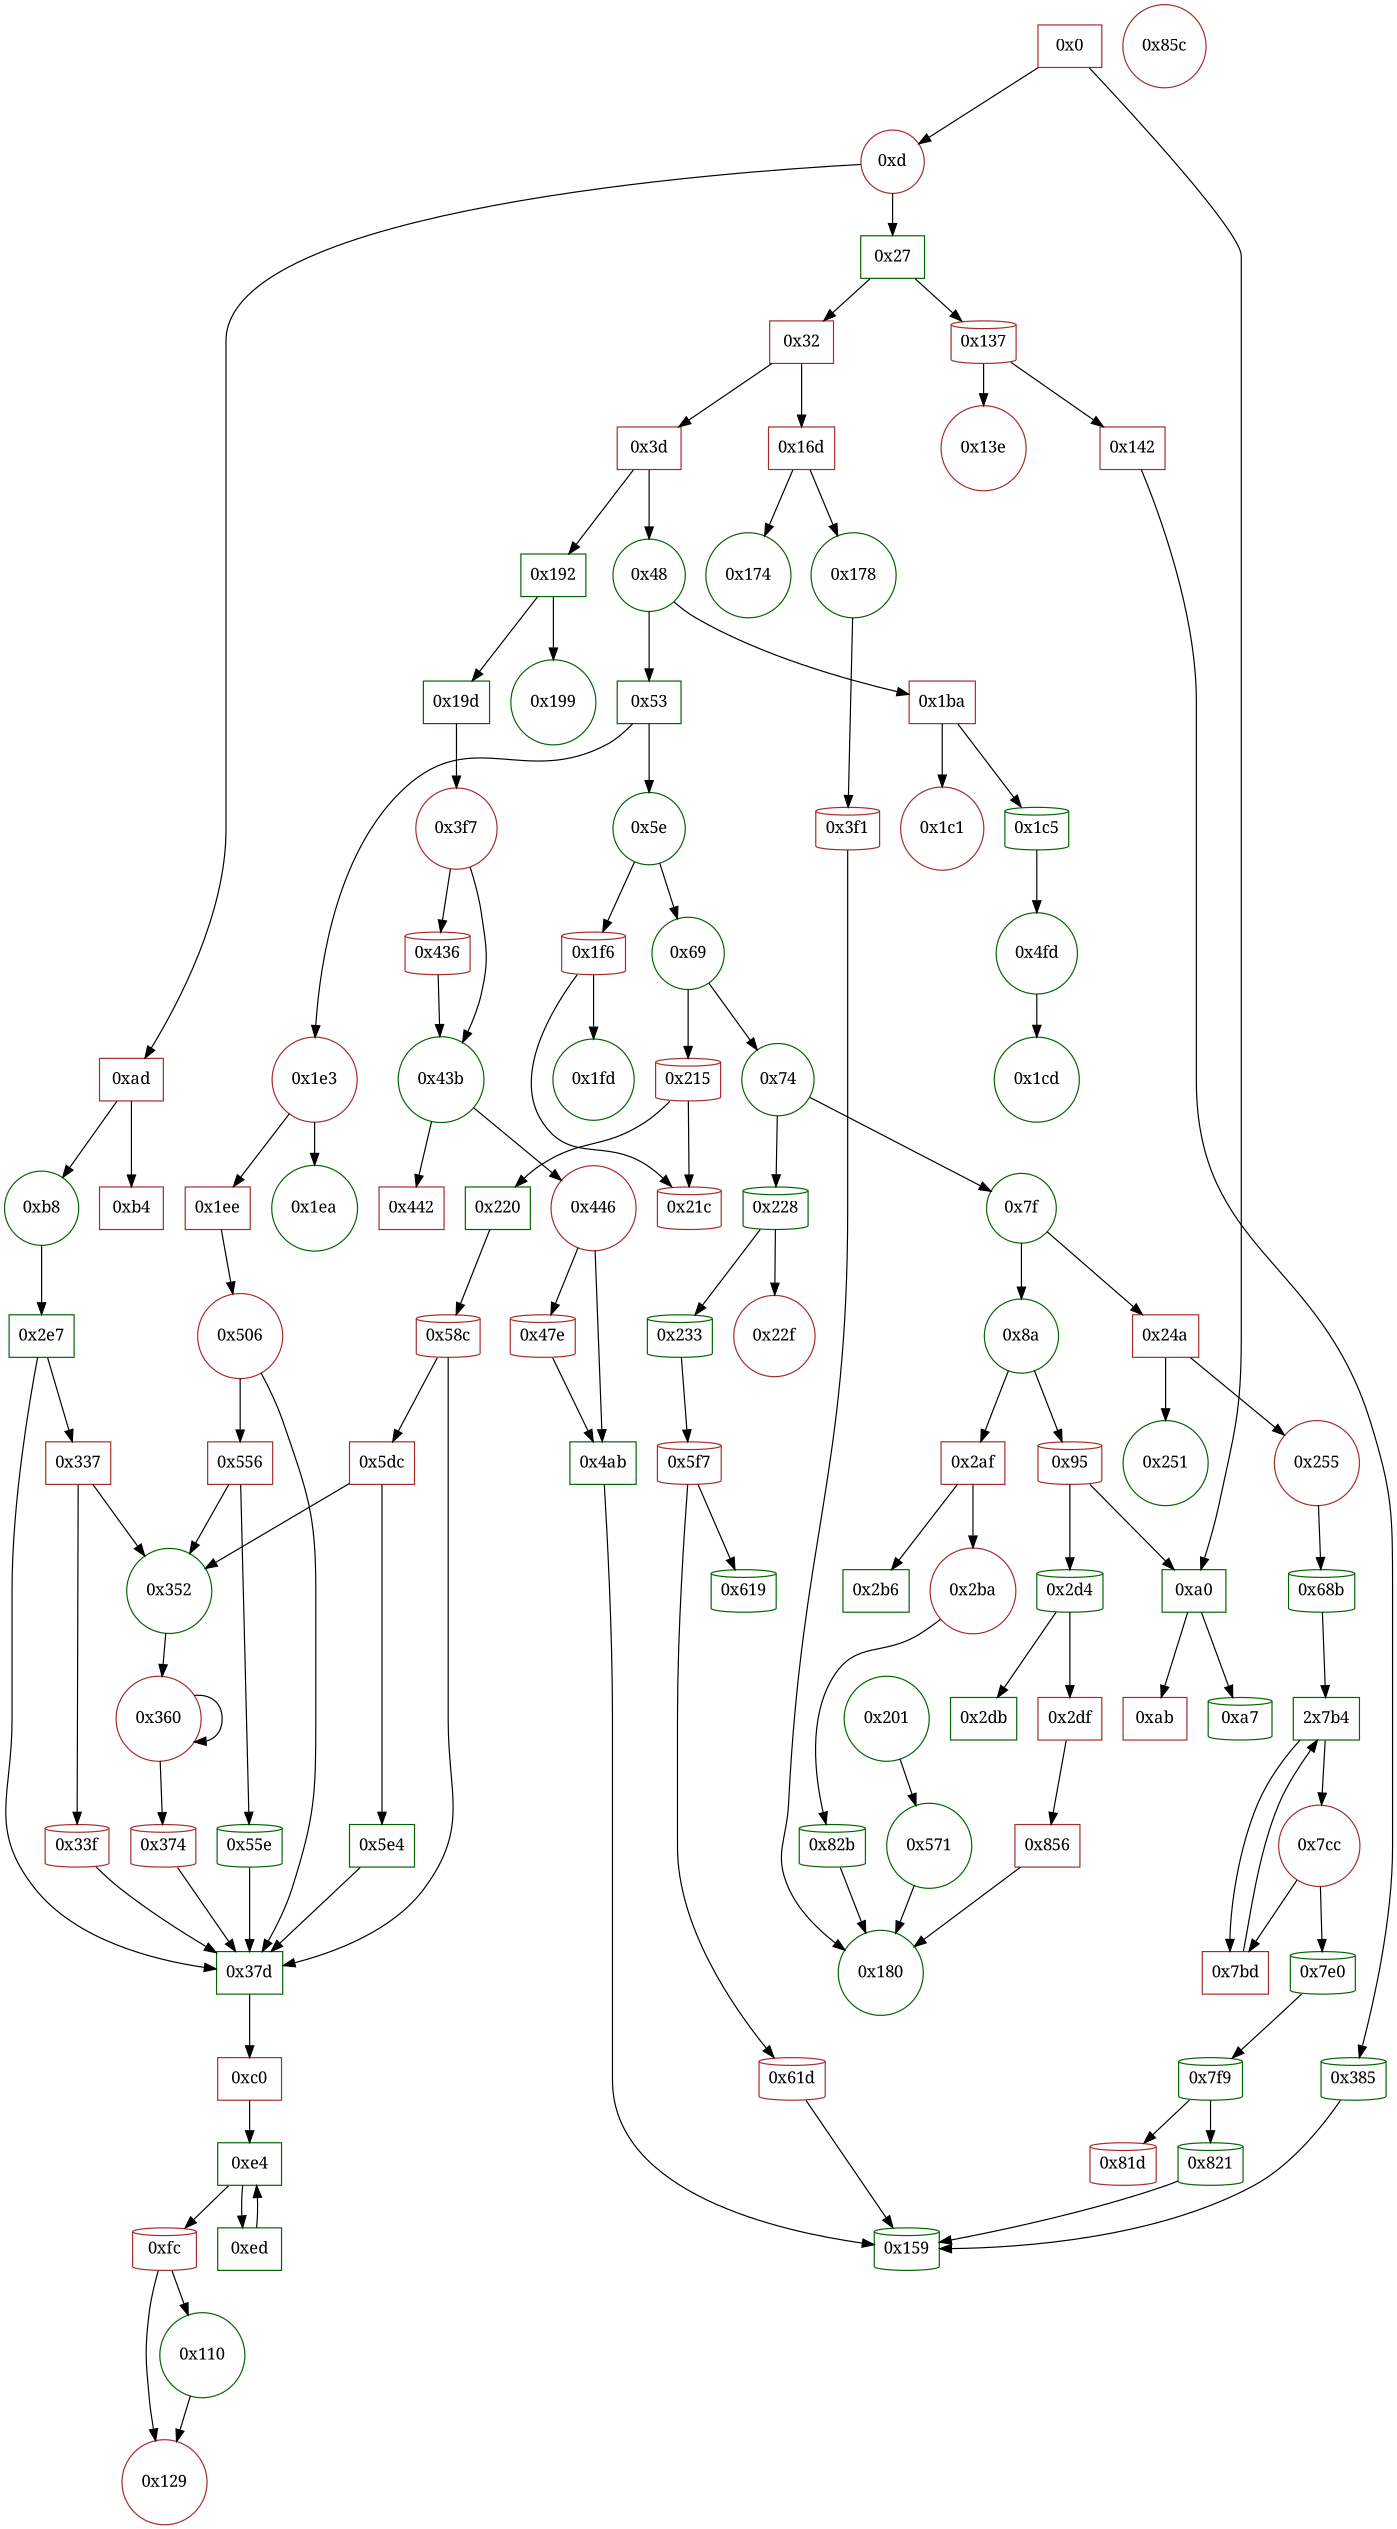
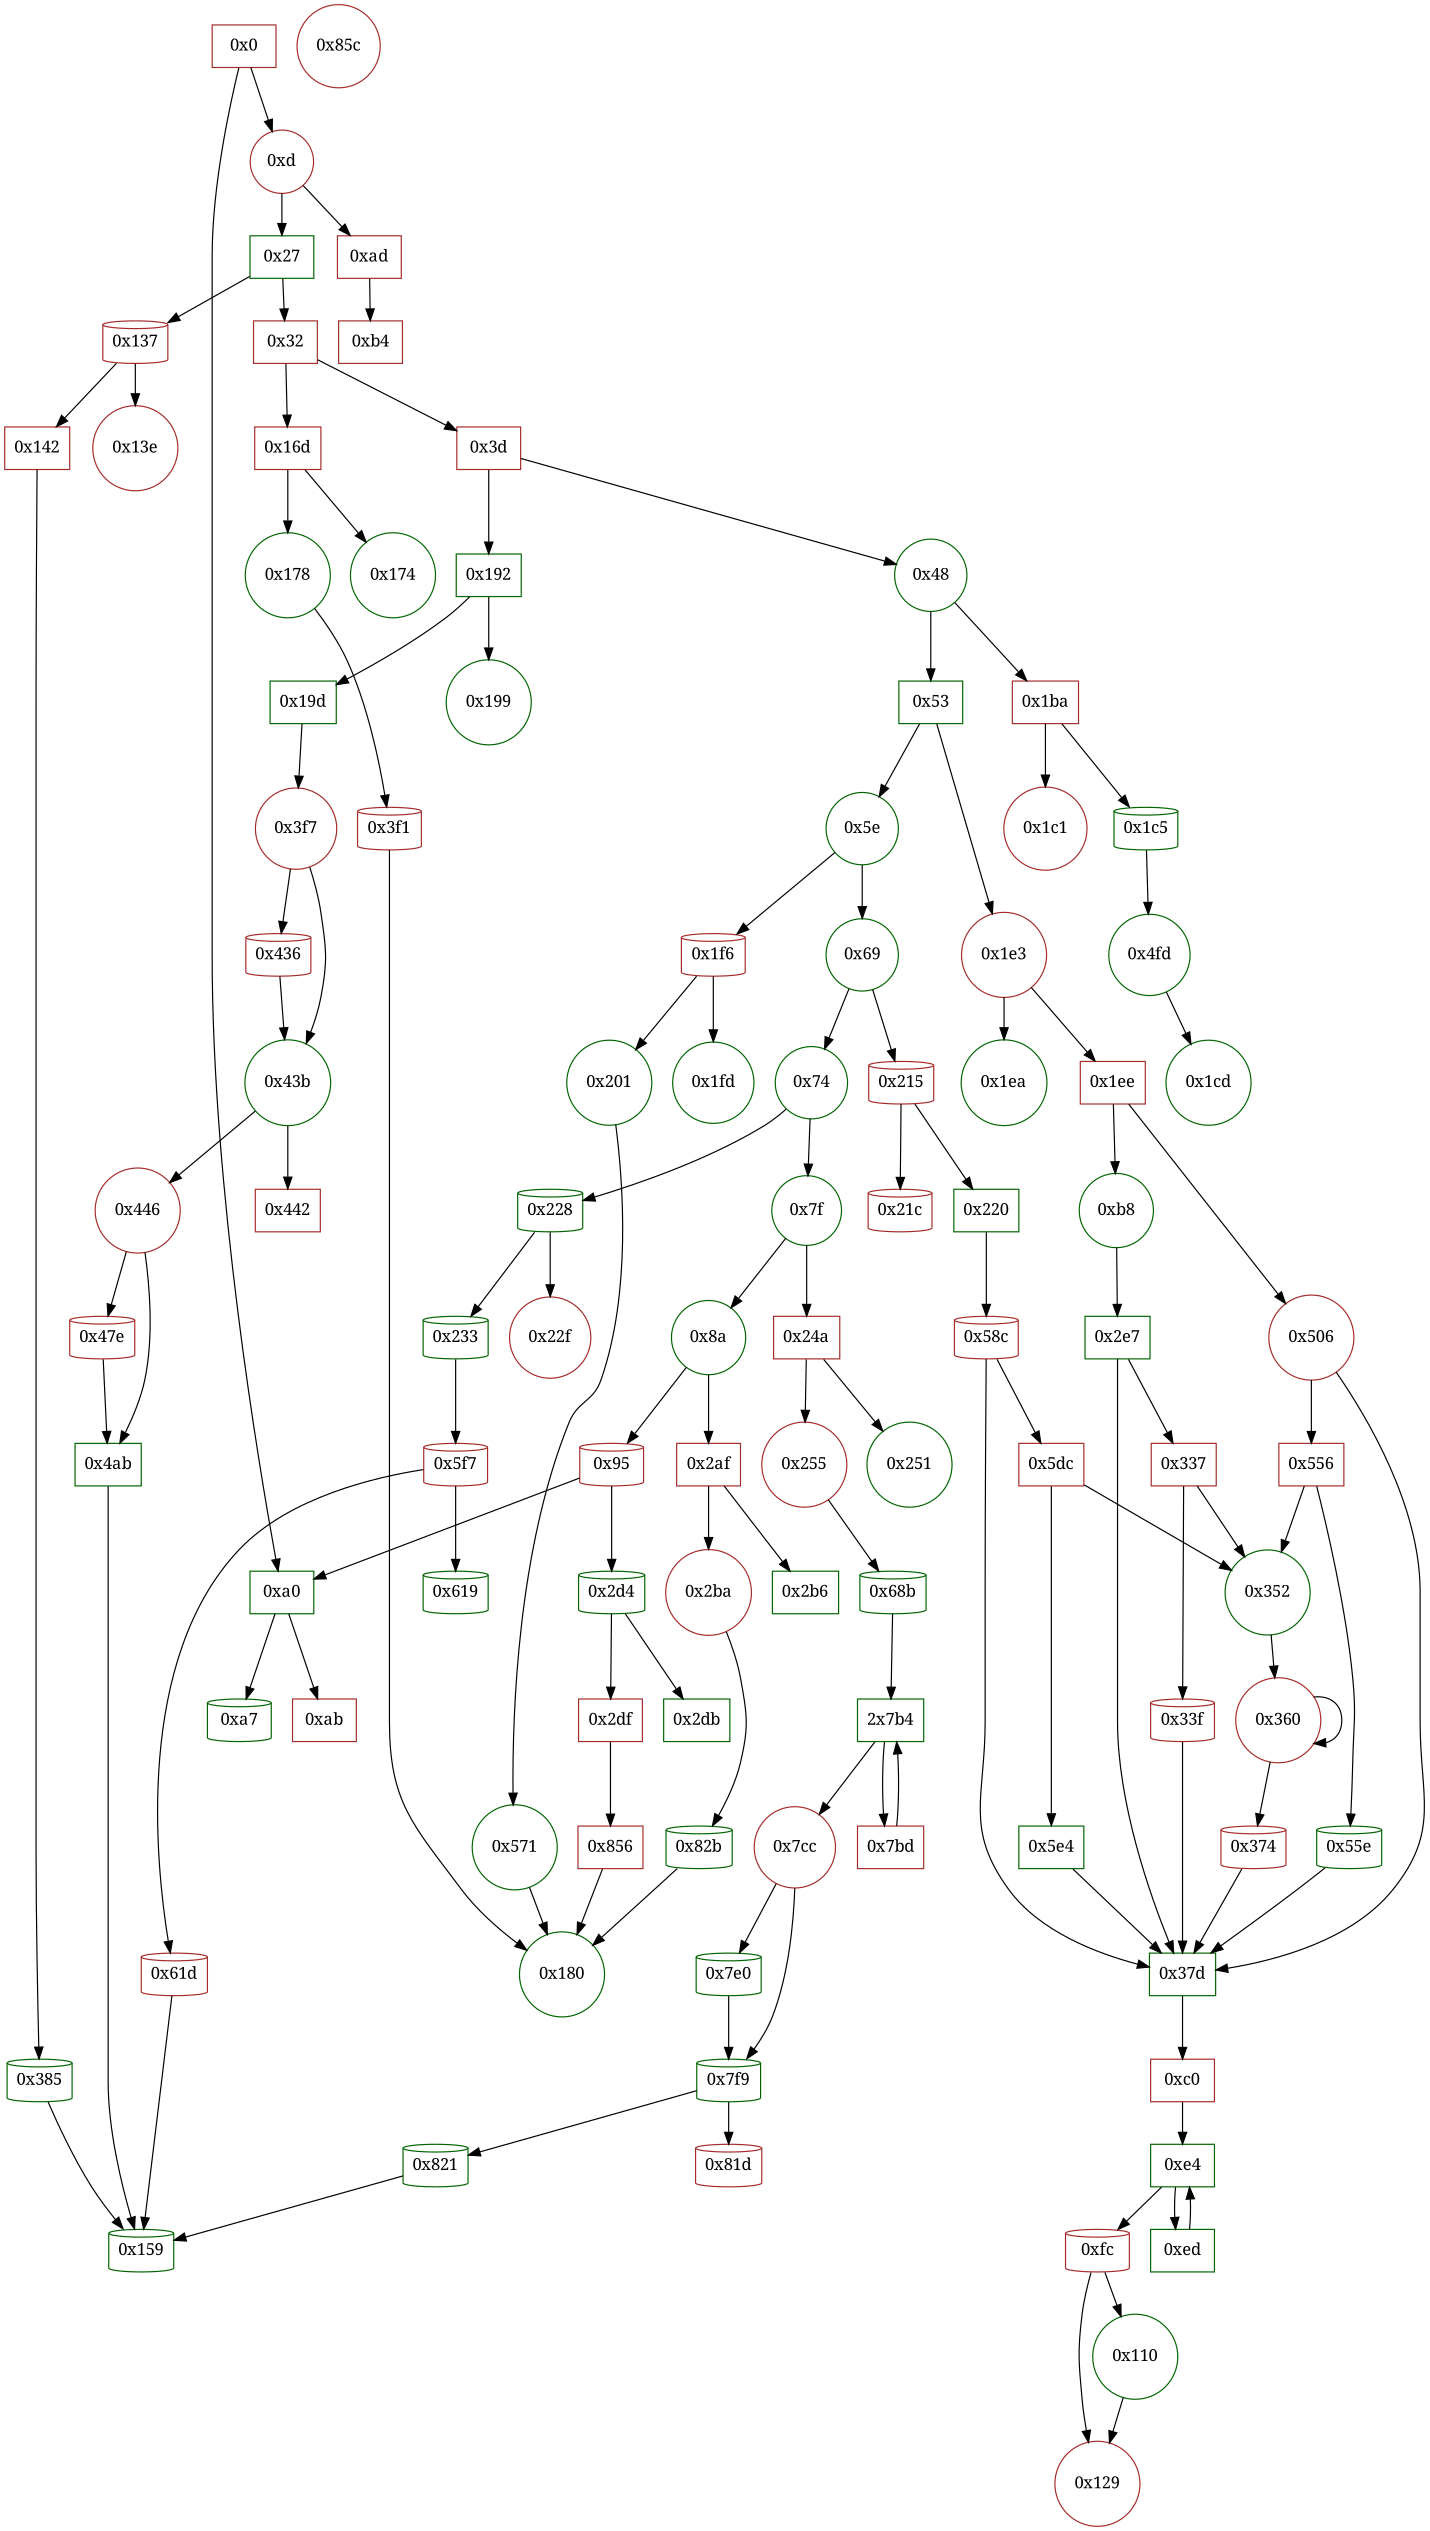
edge "0x1f6" -> "0x21c": now "0x1f6" -> "0x201"
edge "0xad" -> "0xb8": now "0x1ee" -> "0xb8"
edge "0x7cc" -> "0x7bd": now "0x7cc" -> "0x7f9"
